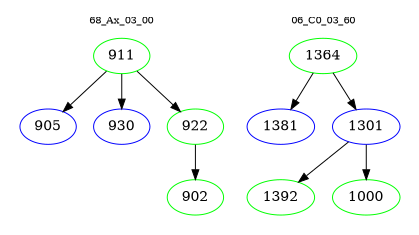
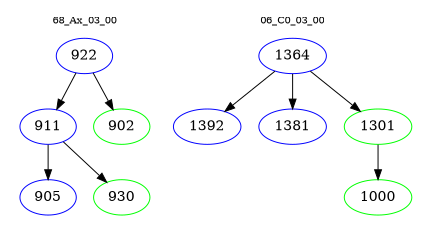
cluster "06_C0_03_60": label "06_C0_03_60" -> "06_C0_03_00"
node "911": color green -> blue
node "1364": color green -> blue
edge "911" -> "922": reversed
node "930": color blue -> green
node "922": color green -> blue
node "1301": color blue -> green
edge "1301" -> "1392": now "1364" -> "1392"
node "1392": color green -> blue
